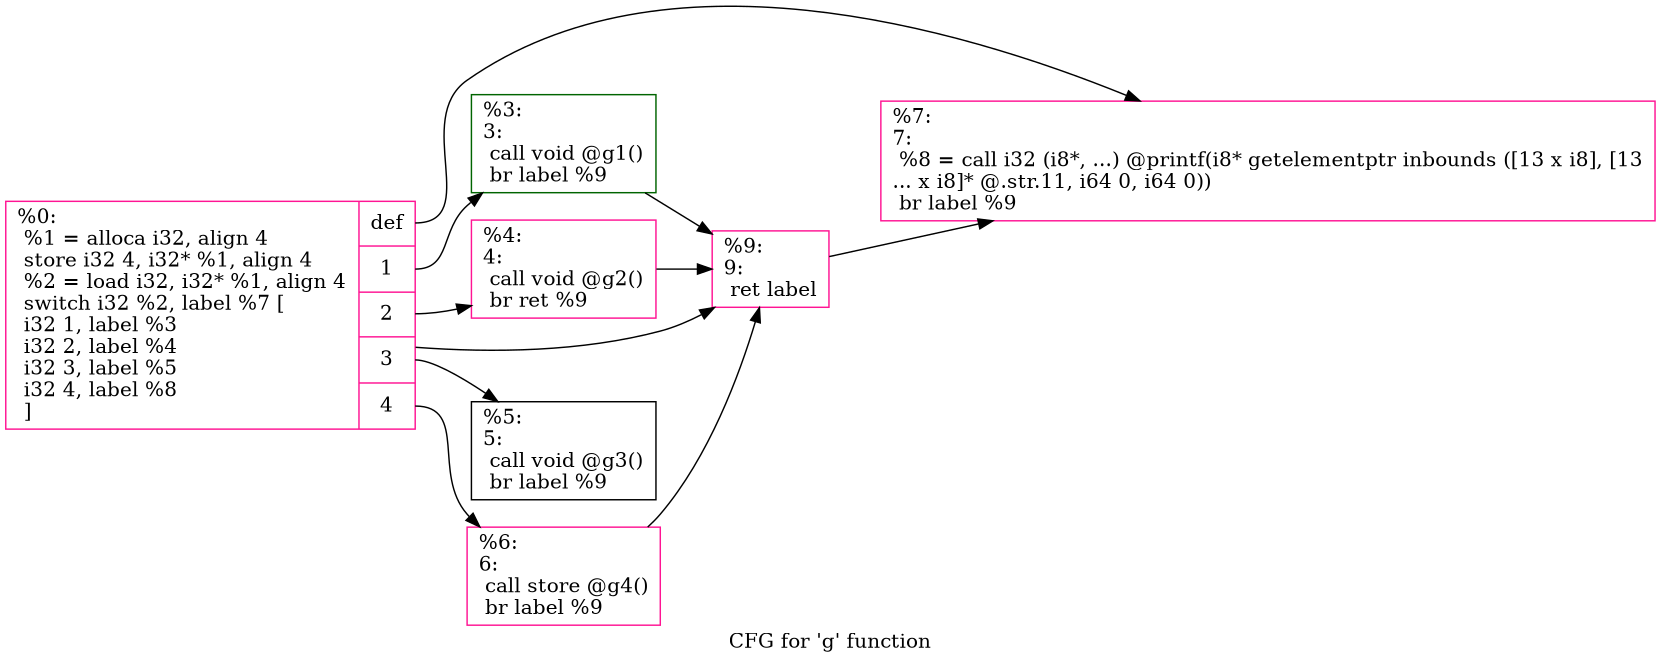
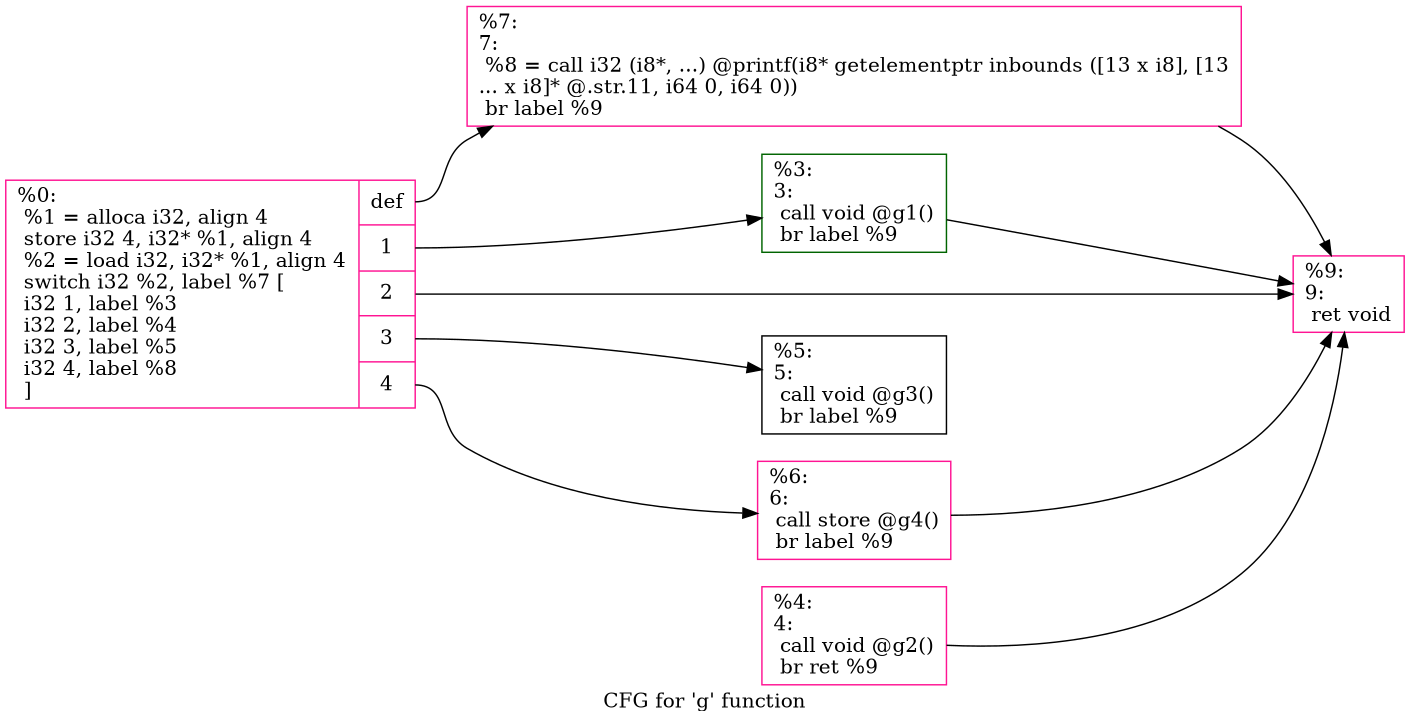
edge "%9:" -> "%7:": reversed
node "%9:": text "ret label" -> "ret void"
edge "%0:" -> "%4:": removed
